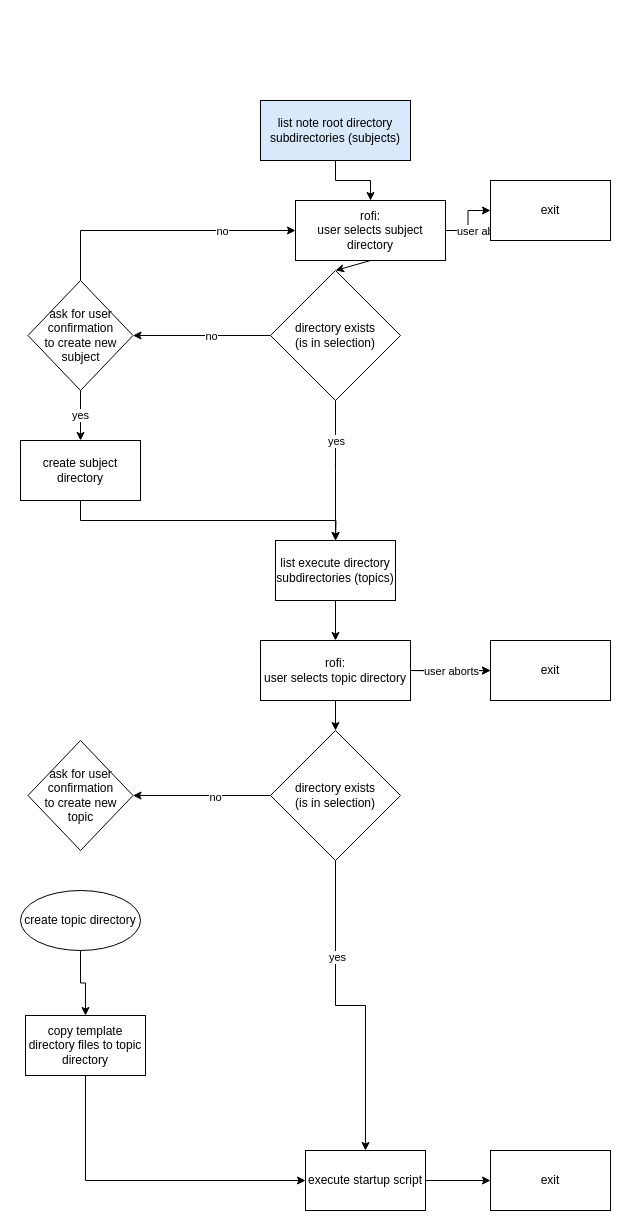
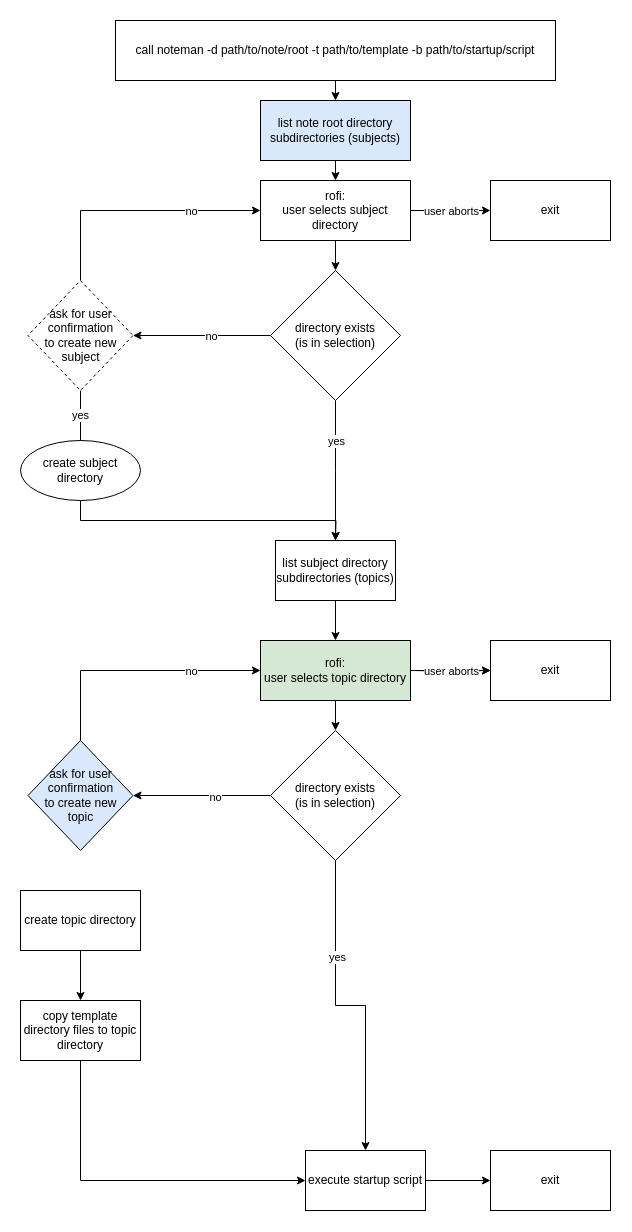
node "call noteman -d path/to/note/root -t path/to/template -b path/to/startup/script": added
edge "call noteman -d path/to/note/root -t path/to/template -b path/to/startup/script" -> "list note root directory subdirectories (subjects)": added
node "rofi: user selects subject directory": moved (371, 231) -> (336, 211)
node "ask for user confirmation to create new subject": style solid -> dashed
edge "ask for user confirmation to create new subject" -> "create subject directory": arrowhead classic -> none
node "create subject directory": shape rectangle -> ellipse
node "list execute directory subdirectories (topics)": label "list execute directory subdirectories (topics)" -> "list subject directory subdirectories (topics)"
edge "ask for user confirmation to create new topic" -> "rofi: user selects topic directory": added, label "no"
node "rofi: user selects topic directory": fillcolor #ffffff -> #d5e8d4
node "ask for user confirmation to create new topic": fillcolor #ffffff -> #dae8fc
node "create topic directory": shape ellipse -> rectangle
node "copy template directory files to topic directory": moved (86, 1046) -> (81, 1031)
